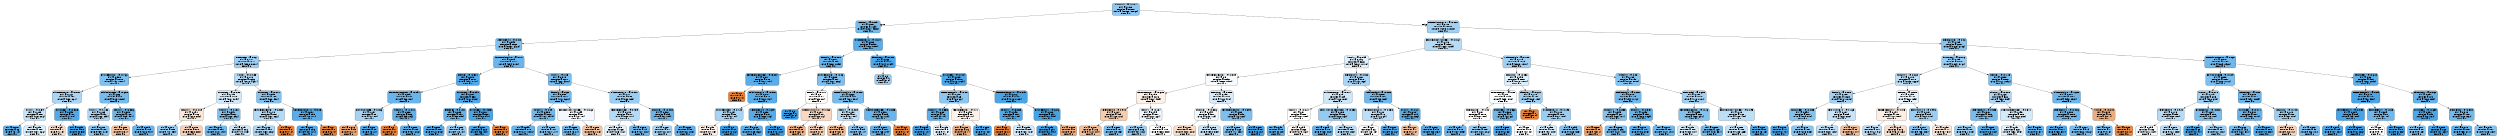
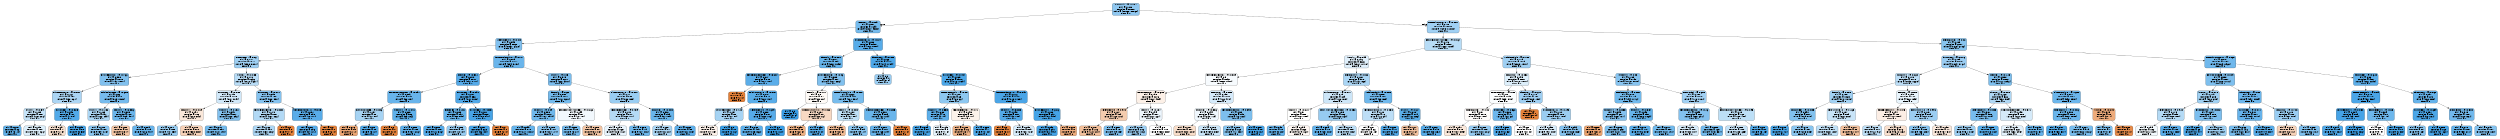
node "gini = 0.49 samples = 116 value = [79, 105] class = 1": removed
node "gini = 0.198 samples = 7 value = [1, 8] class = 1": fillcolor #f6d1b7 -> #52a9e8
node "gini = 0.494 samples = 845 value = [737, 595] class = 0": fillcolor #6db7ec -> #fae7d9
node "gini = 0.234 samples = 112 value = [24, 153] class = 1": fillcolor #bddef6 -> #58ace9
